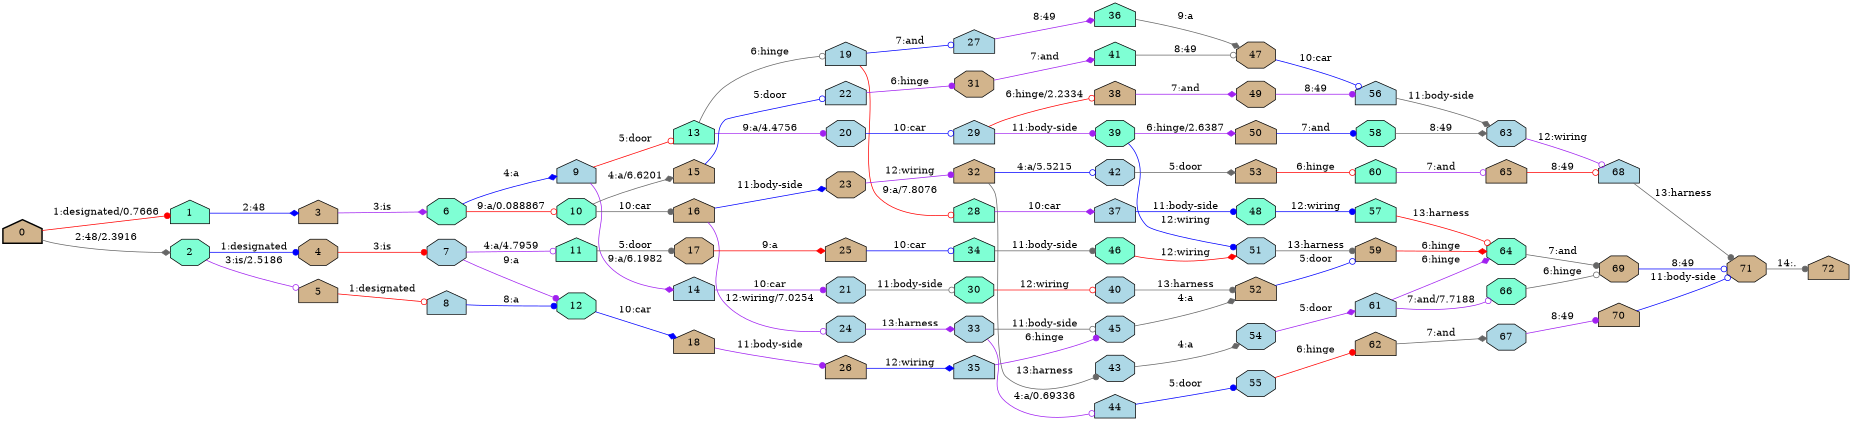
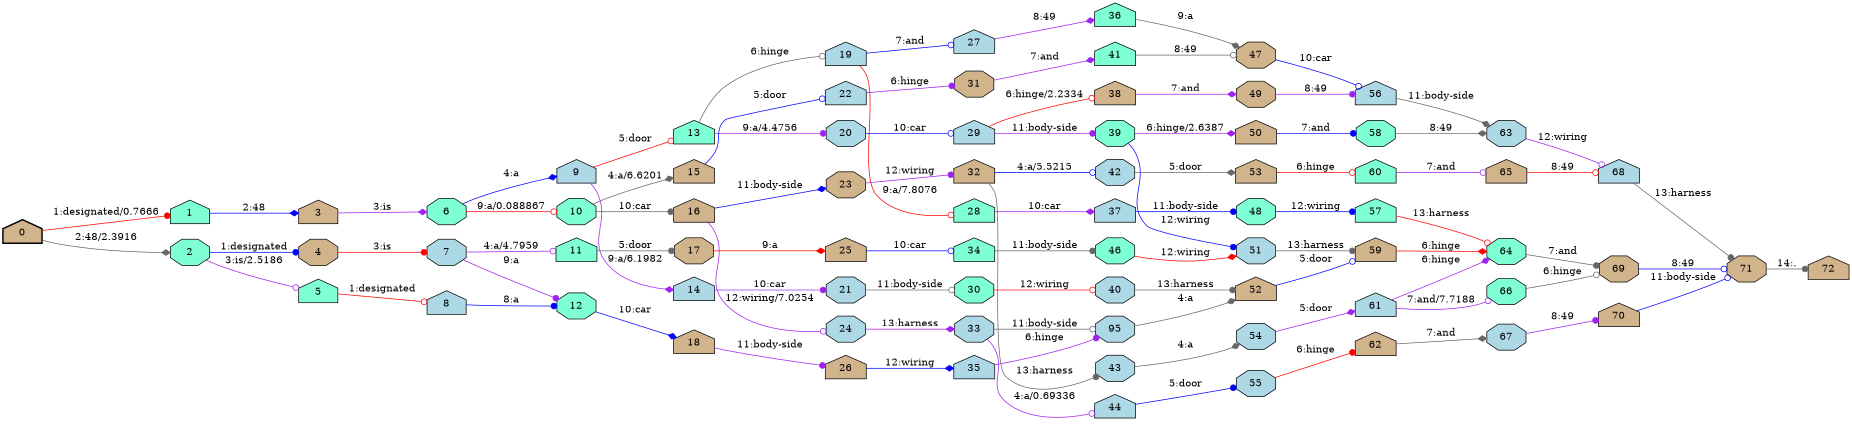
node "5": fillcolor tan -> aquamarine
node "45": label "45" -> "95"
